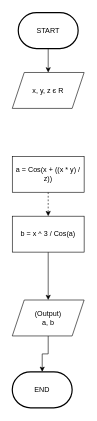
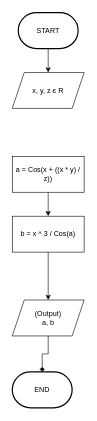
edge "a = Cos(x + ((x * y) / z))" -> "b = x ^ 3 / Cos(a)": style dashed -> solid
edge "(Output) a, b" -> "END": arrowhead classic -> diamond
